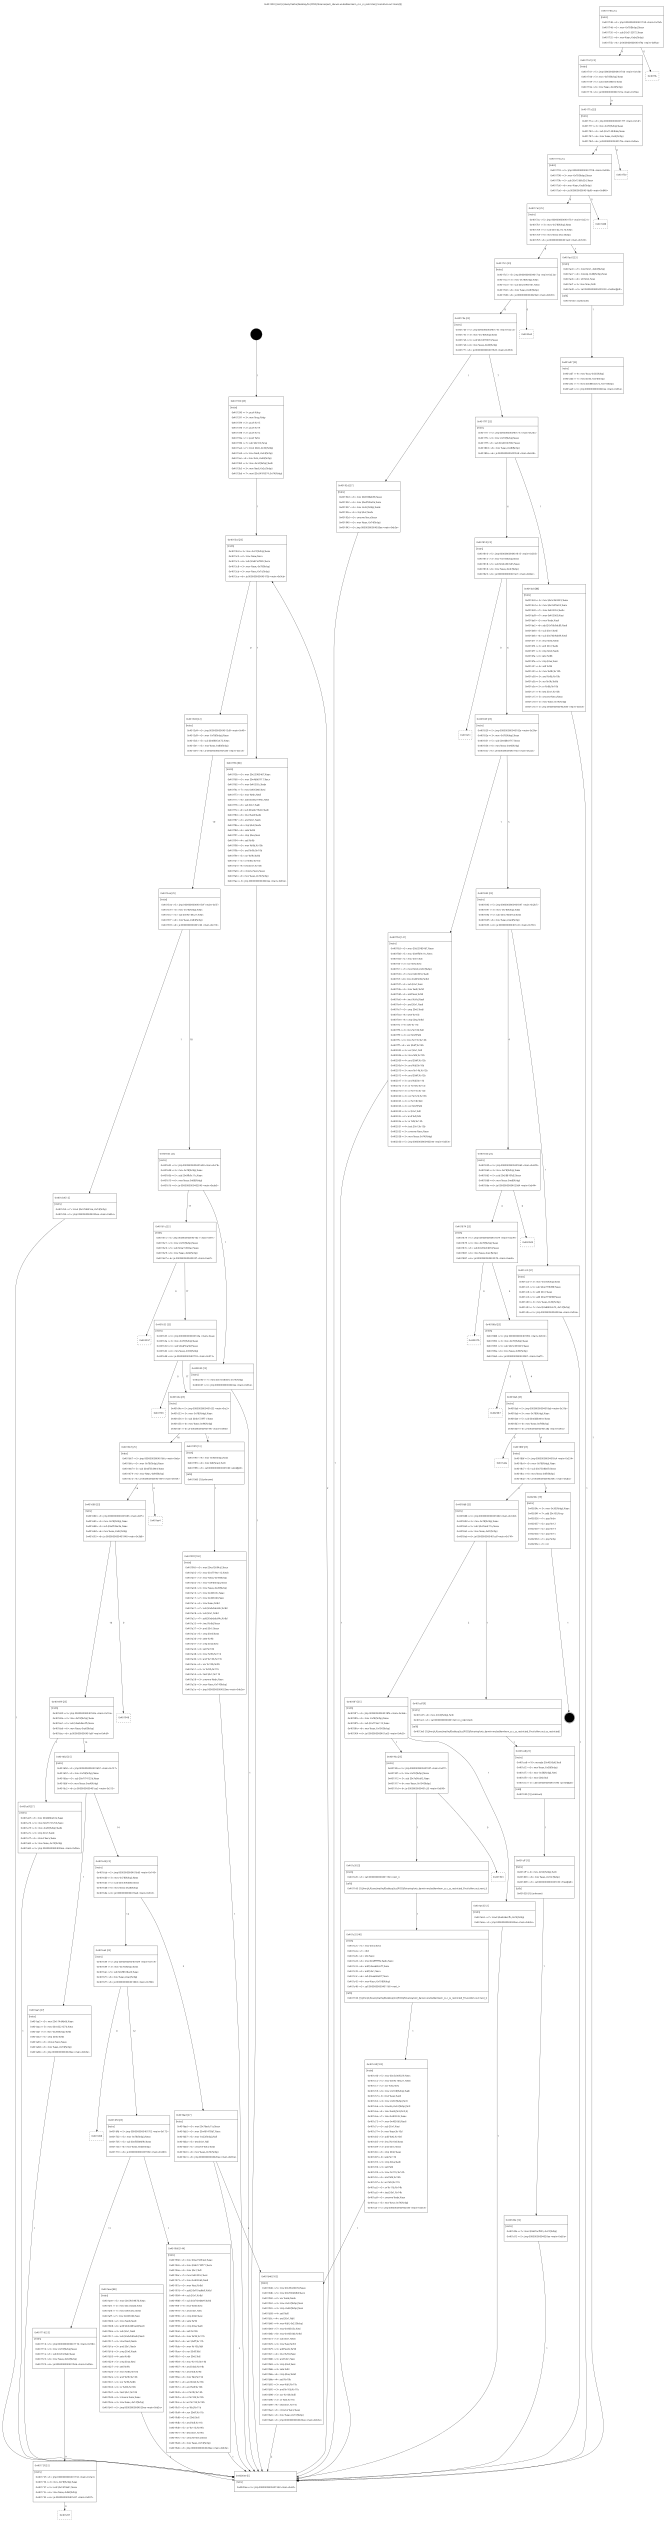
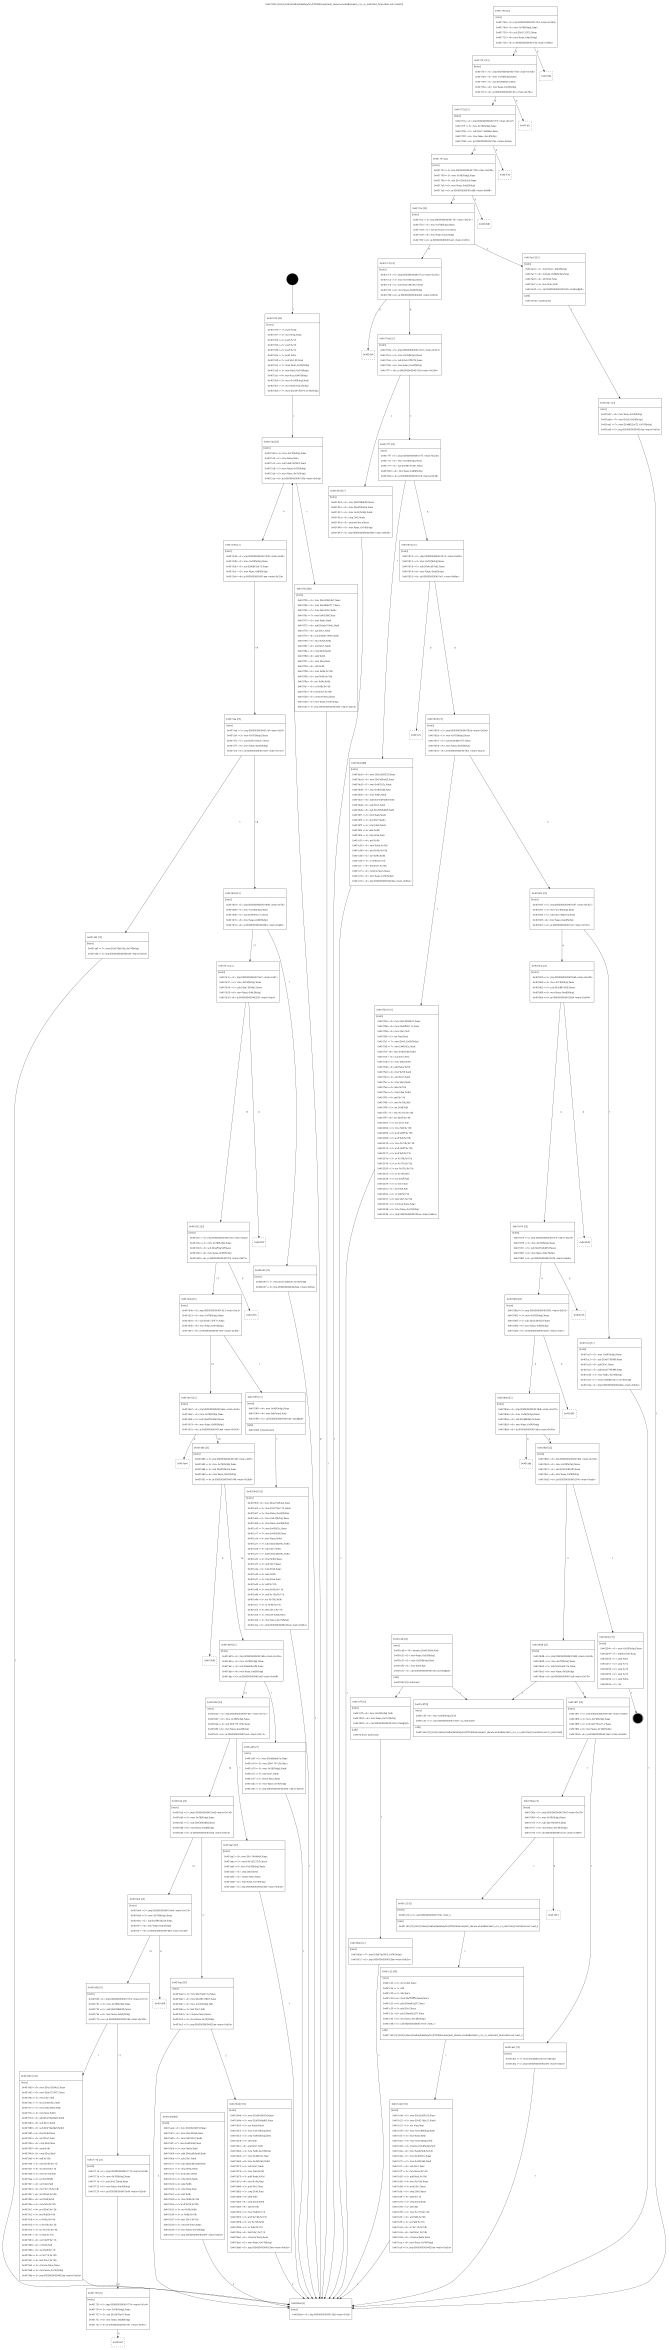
node "0x401d1a": added
edge "0x401cdf [9]" -> "0x401ce8 [23]": reversed
edge "0x401c4d [103]" -> "0x401b46 [103]": now "0x401c4d [103]" -> "0x4020ee [5]"
